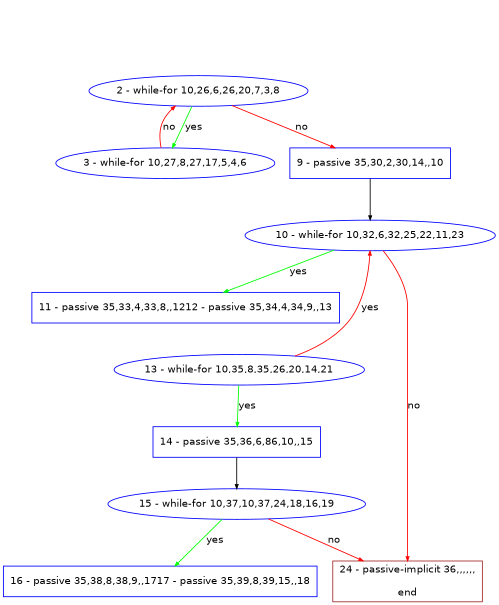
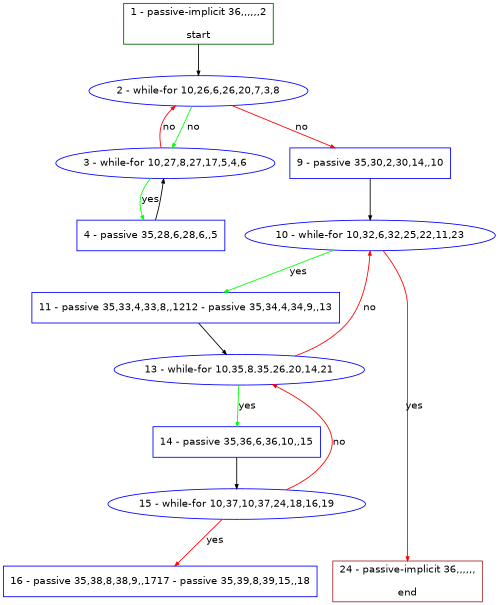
node "1 - passive-implicit 36,,,,,,2 start": added
edge "2 - while-for 10,26,6,26,20,7,3,8" -> "3 - while-for 10,27,8,27,17,5,4,6": label "yes" -> "no"
node "4 - passive 35,28,6,28,6,,5": added
edge "13 - while-for 10,35,8,35,26,20,14,21" -> "10 - while-for 10,32,6,32,25,22,11,23": label "yes" -> "no"
edge "11 - passive 35,33,4,33,8,,1212 - passive 35,34,4,34,9,,13" -> "13 - while-for 10,35,8,35,26,20,14,21": added
edge "10 - while-for 10,32,6,32,25,22,11,23" -> "24 - passive-implicit 36,,,,,, end": label "no" -> "yes"
node "14 - passive 35,36,6,86,10,,15": label "14 - passive 35,36,6,86,10,,15" -> "14 - passive 35,36,6,36,10,,15"
edge "15 - while-for 10,37,10,37,24,18,16,19" -> "24 - passive-implicit 36,,,,,, end": now "15 - while-for 10,37,10,37,24,18,16,19" -> "13 - while-for 10,35,8,35,26,20,14,21"
edge "15 - while-for 10,37,10,37,24,18,16,19" -> "16 - passive 35,38,8,38,9,,1717 - passive 35,39,8,39,15,,18": color #00ff00 -> #ff0000
